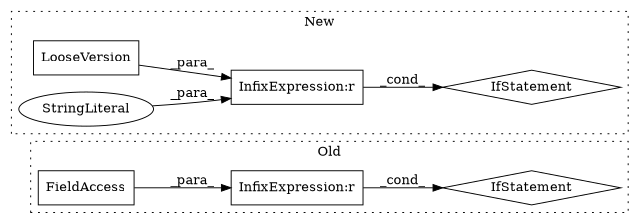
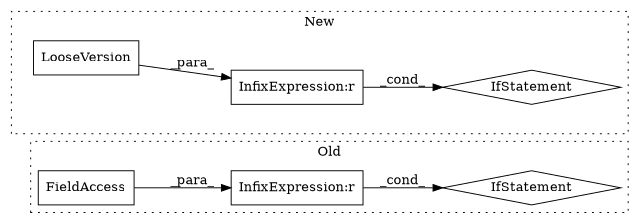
node "StringLiteral": removed
